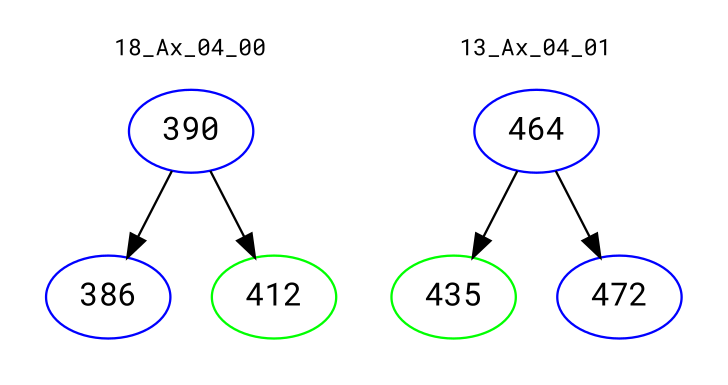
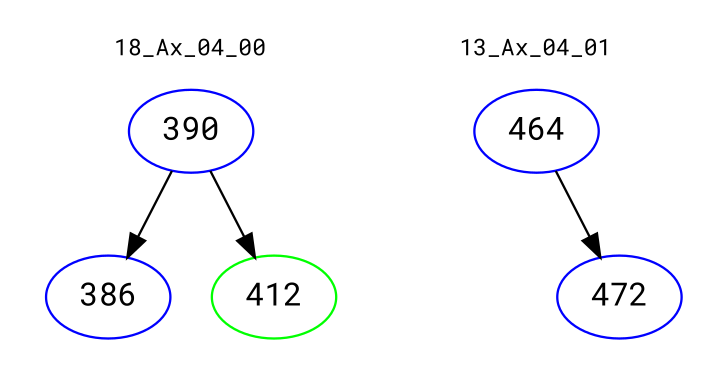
node "435": removed
